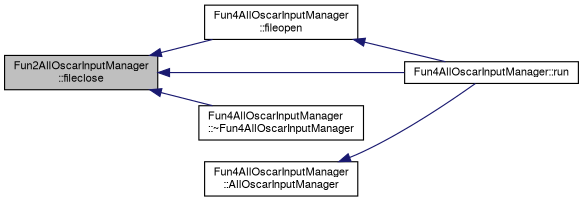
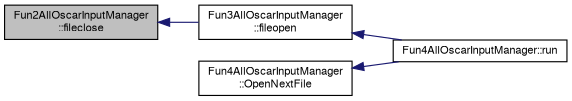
node "Fun4AllOscarInputManager ::fileopen": label "Fun4AllOscarInputManager ::fileopen" -> "Fun3AllOscarInputManager ::fileopen"
edge "Fun4AllOscarInputManager::run" -> "Fun2AllOscarInputManager ::fileclose": removed
node "Fun4AllOscarInputManager ::~Fun4AllOscarInputManager": removed
node "Fun4AllOscarInputManager ::AllOscarInputManager": label "Fun4AllOscarInputManager ::AllOscarInputManager" -> "Fun4AllOscarInputManager ::OpenNextFile"
